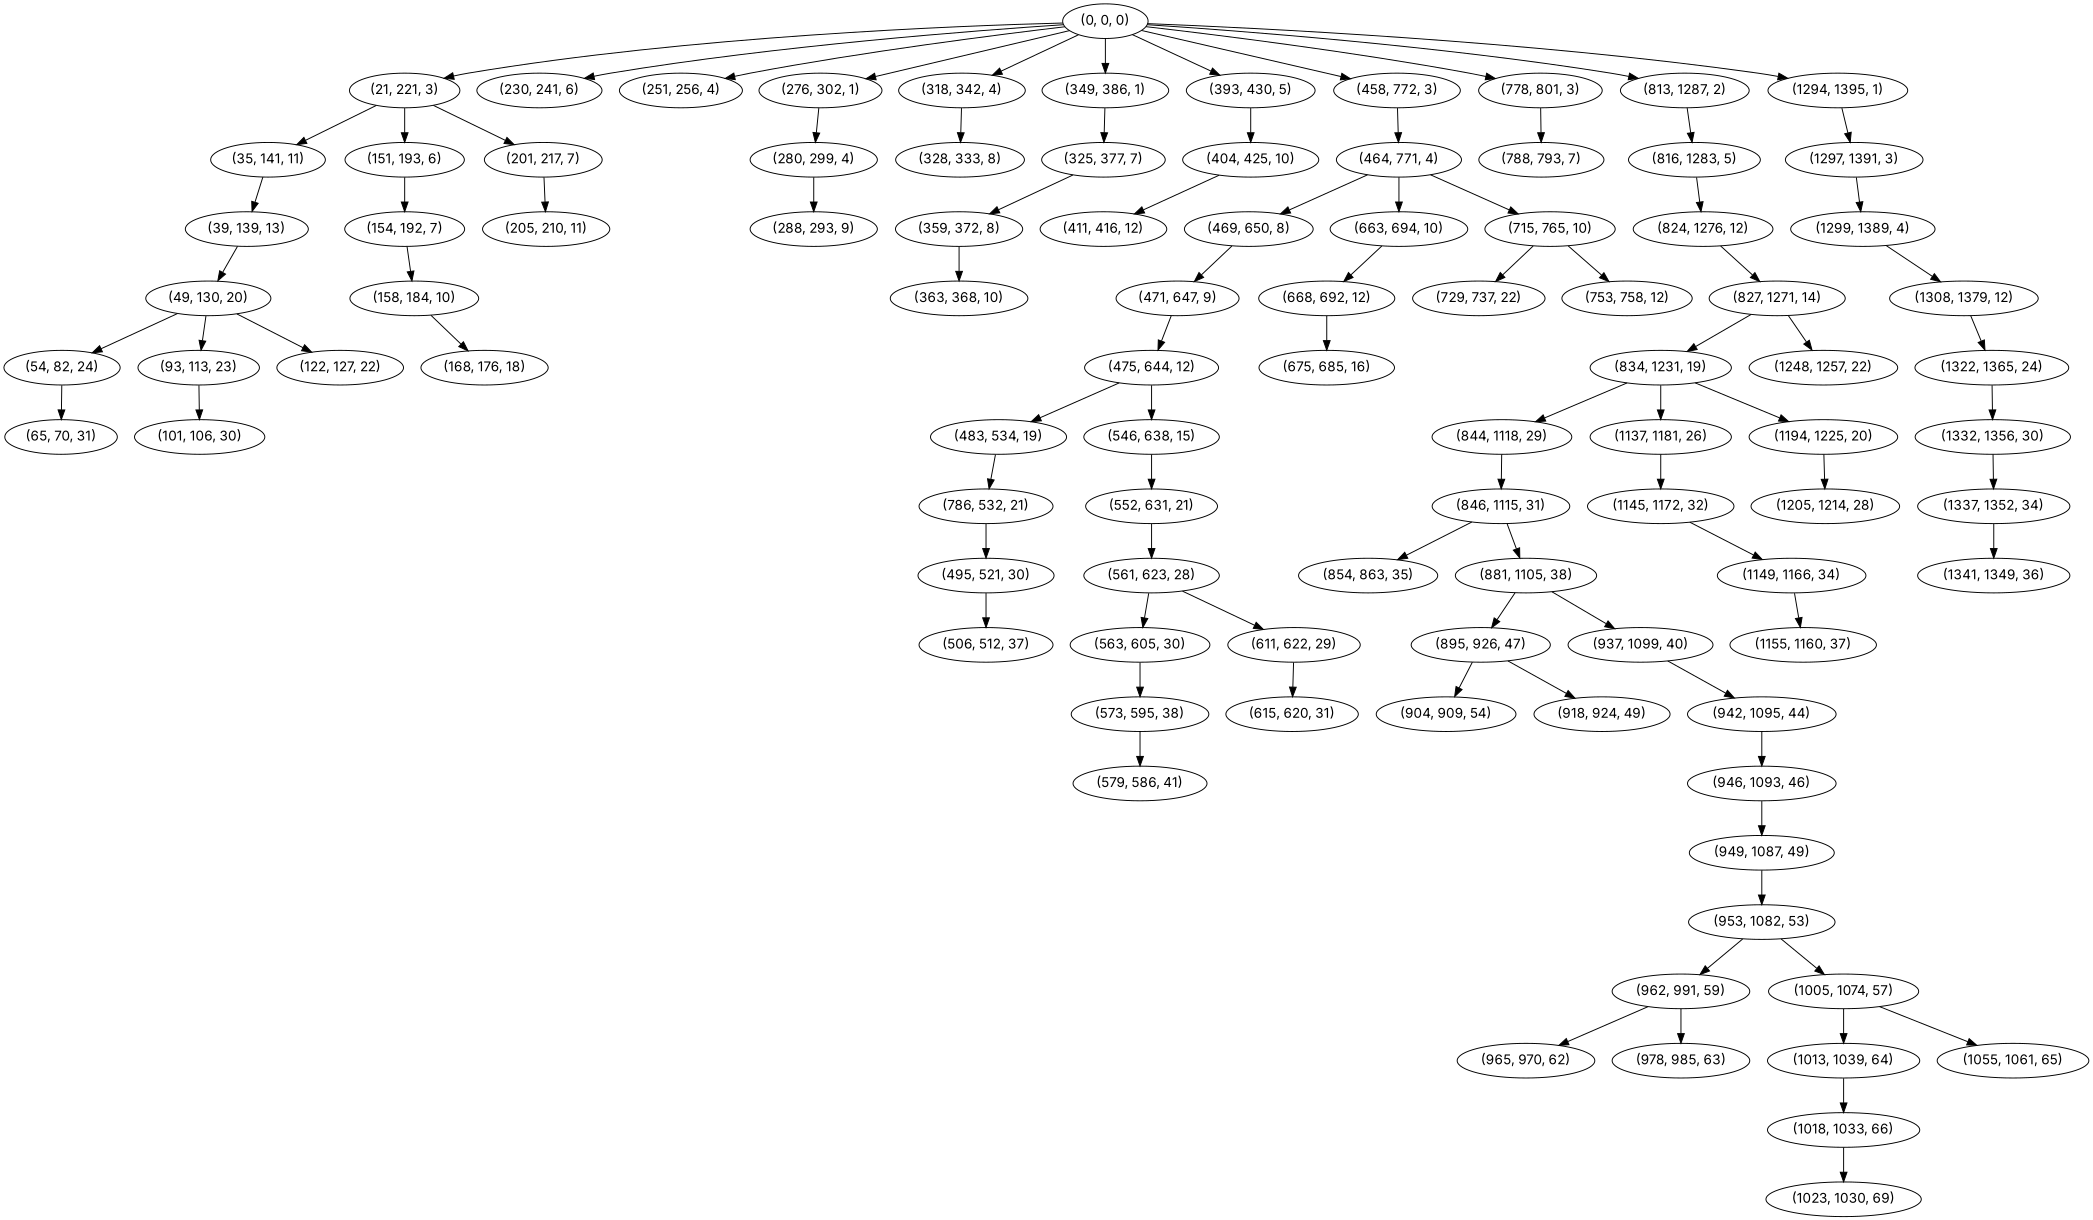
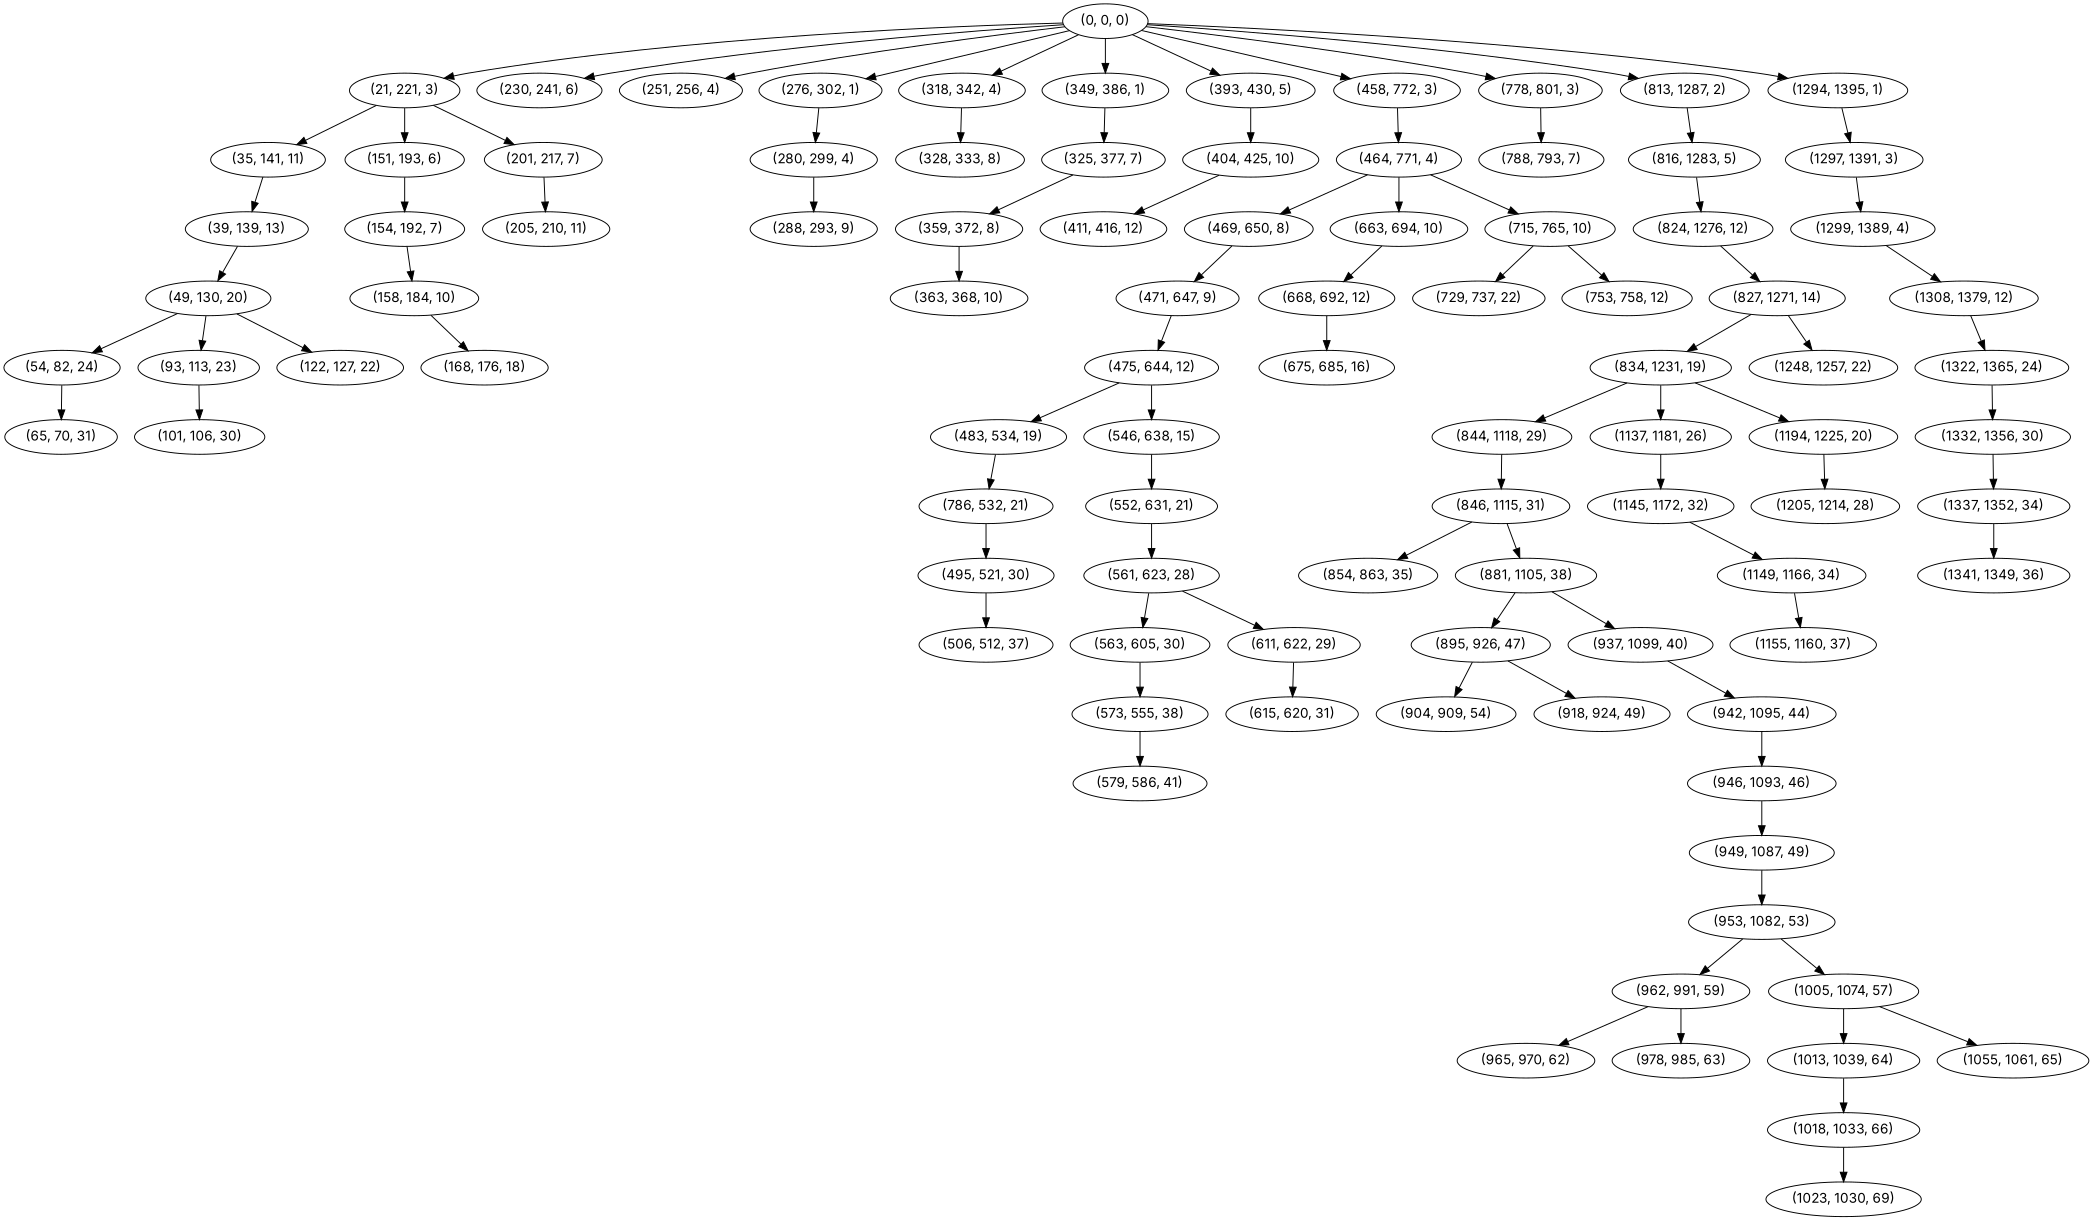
node "(573, 595, 38)": label "(573, 595, 38)" -> "(573, 555, 38)"
